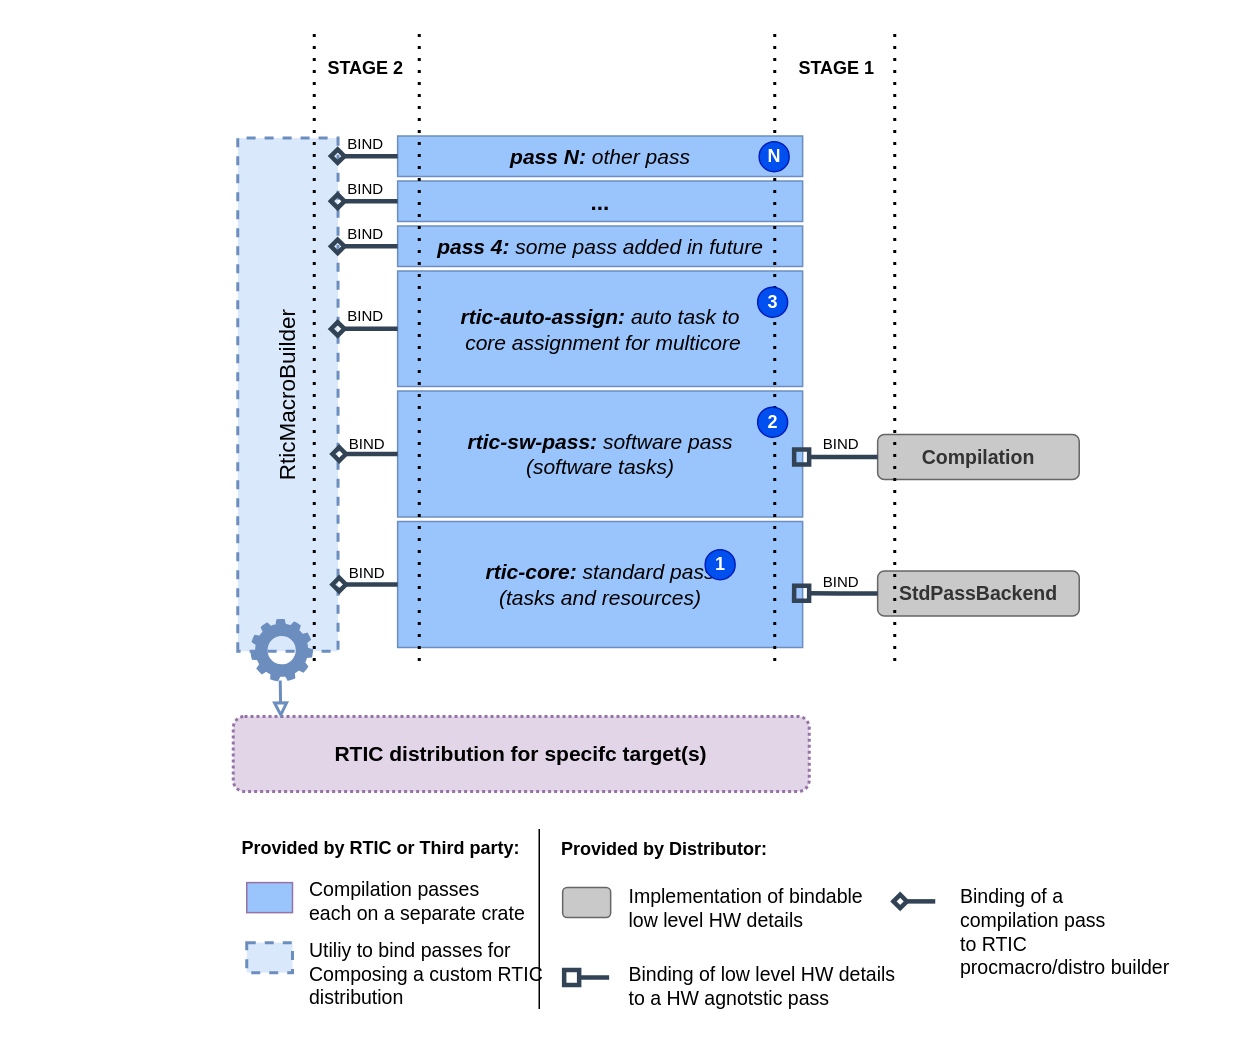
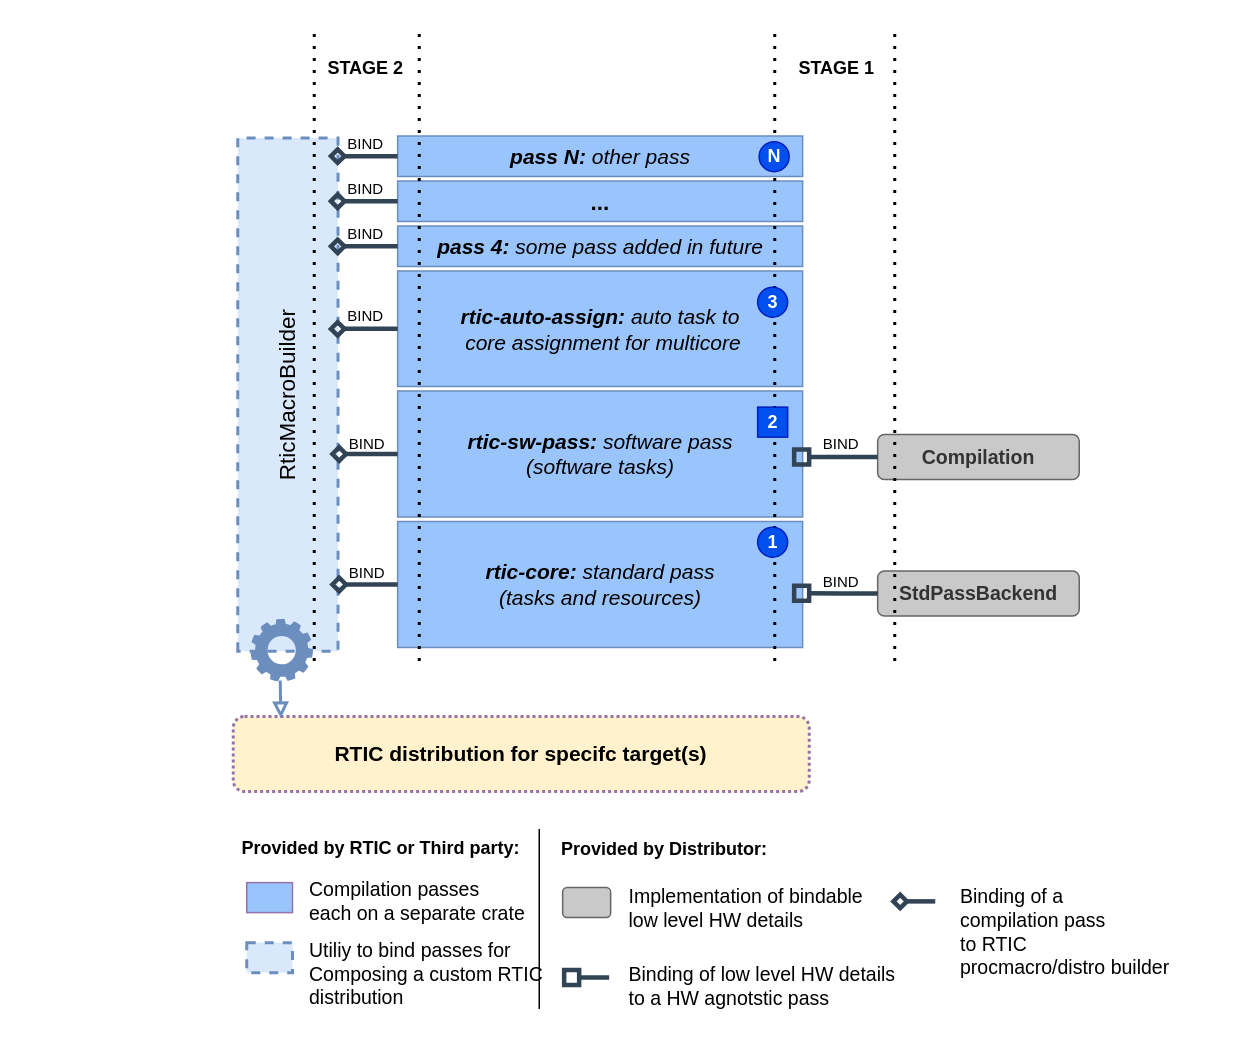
node "2": shape ellipse -> rectangle
node "1": moved (720, 564) -> (773, 542)
node "RTIC distribution for specifc target(s)": fillcolor #e1d5e7 -> #fff2cc
